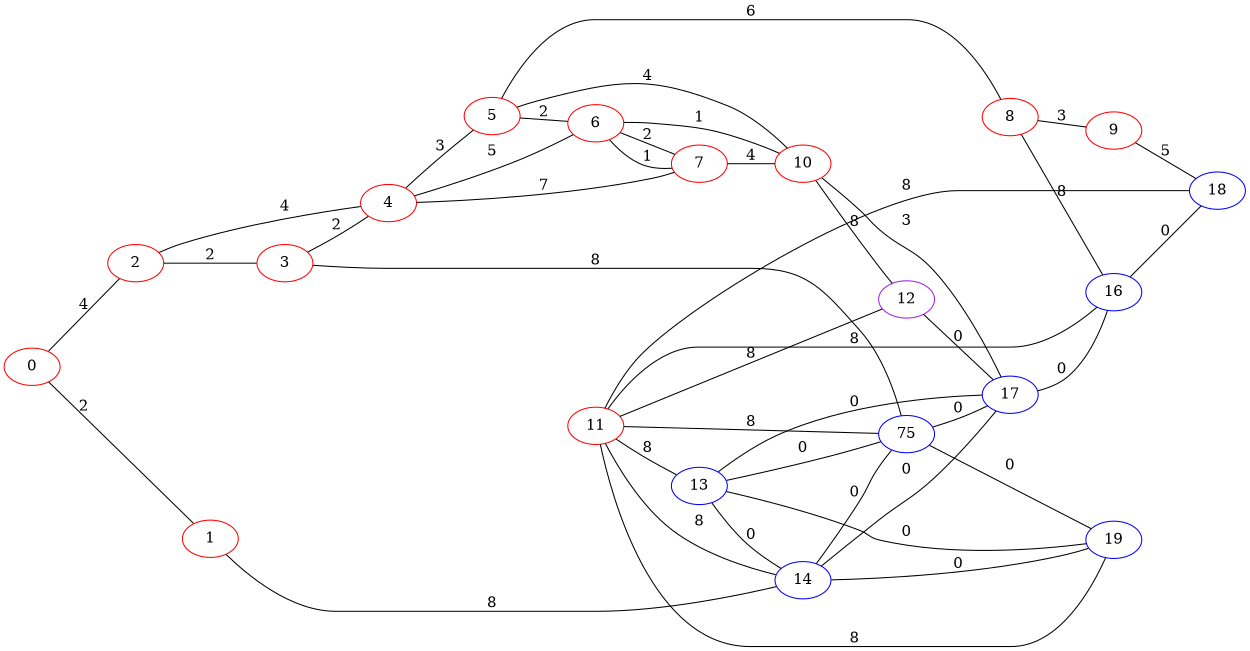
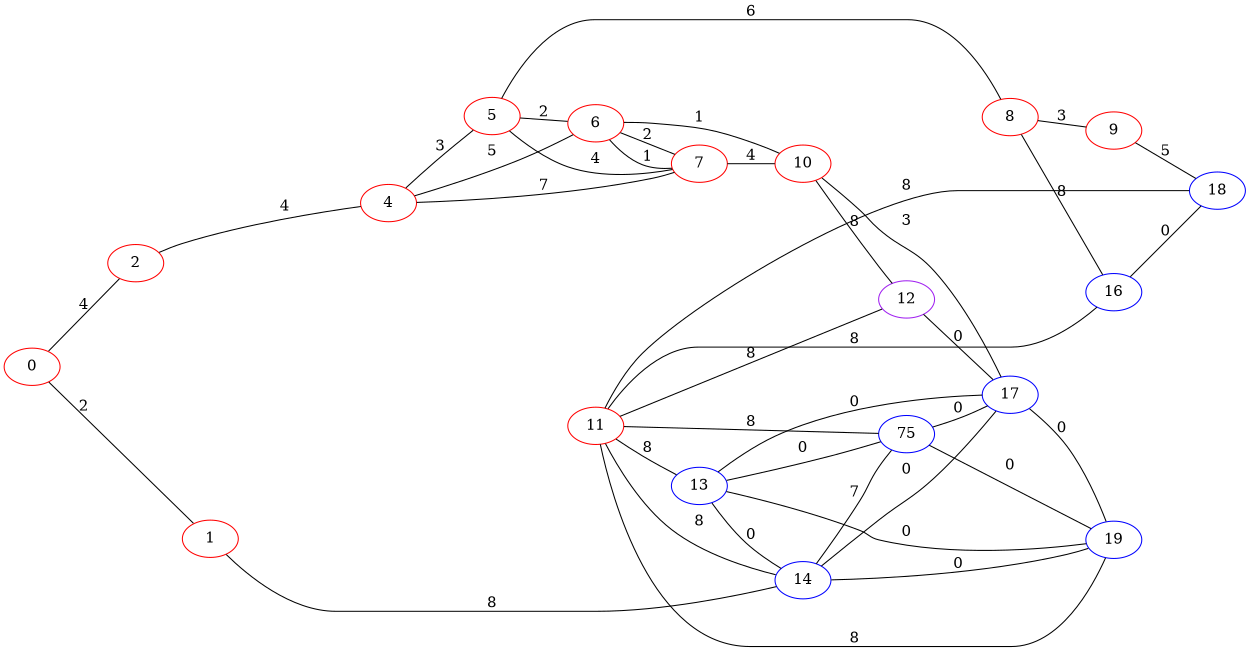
edge "5" -- "10": now "5" -- "7"
node "3": removed
edge "16" -- "17": now "19" -- "17"
edge "75" -- "14": label "0" -> "7"
